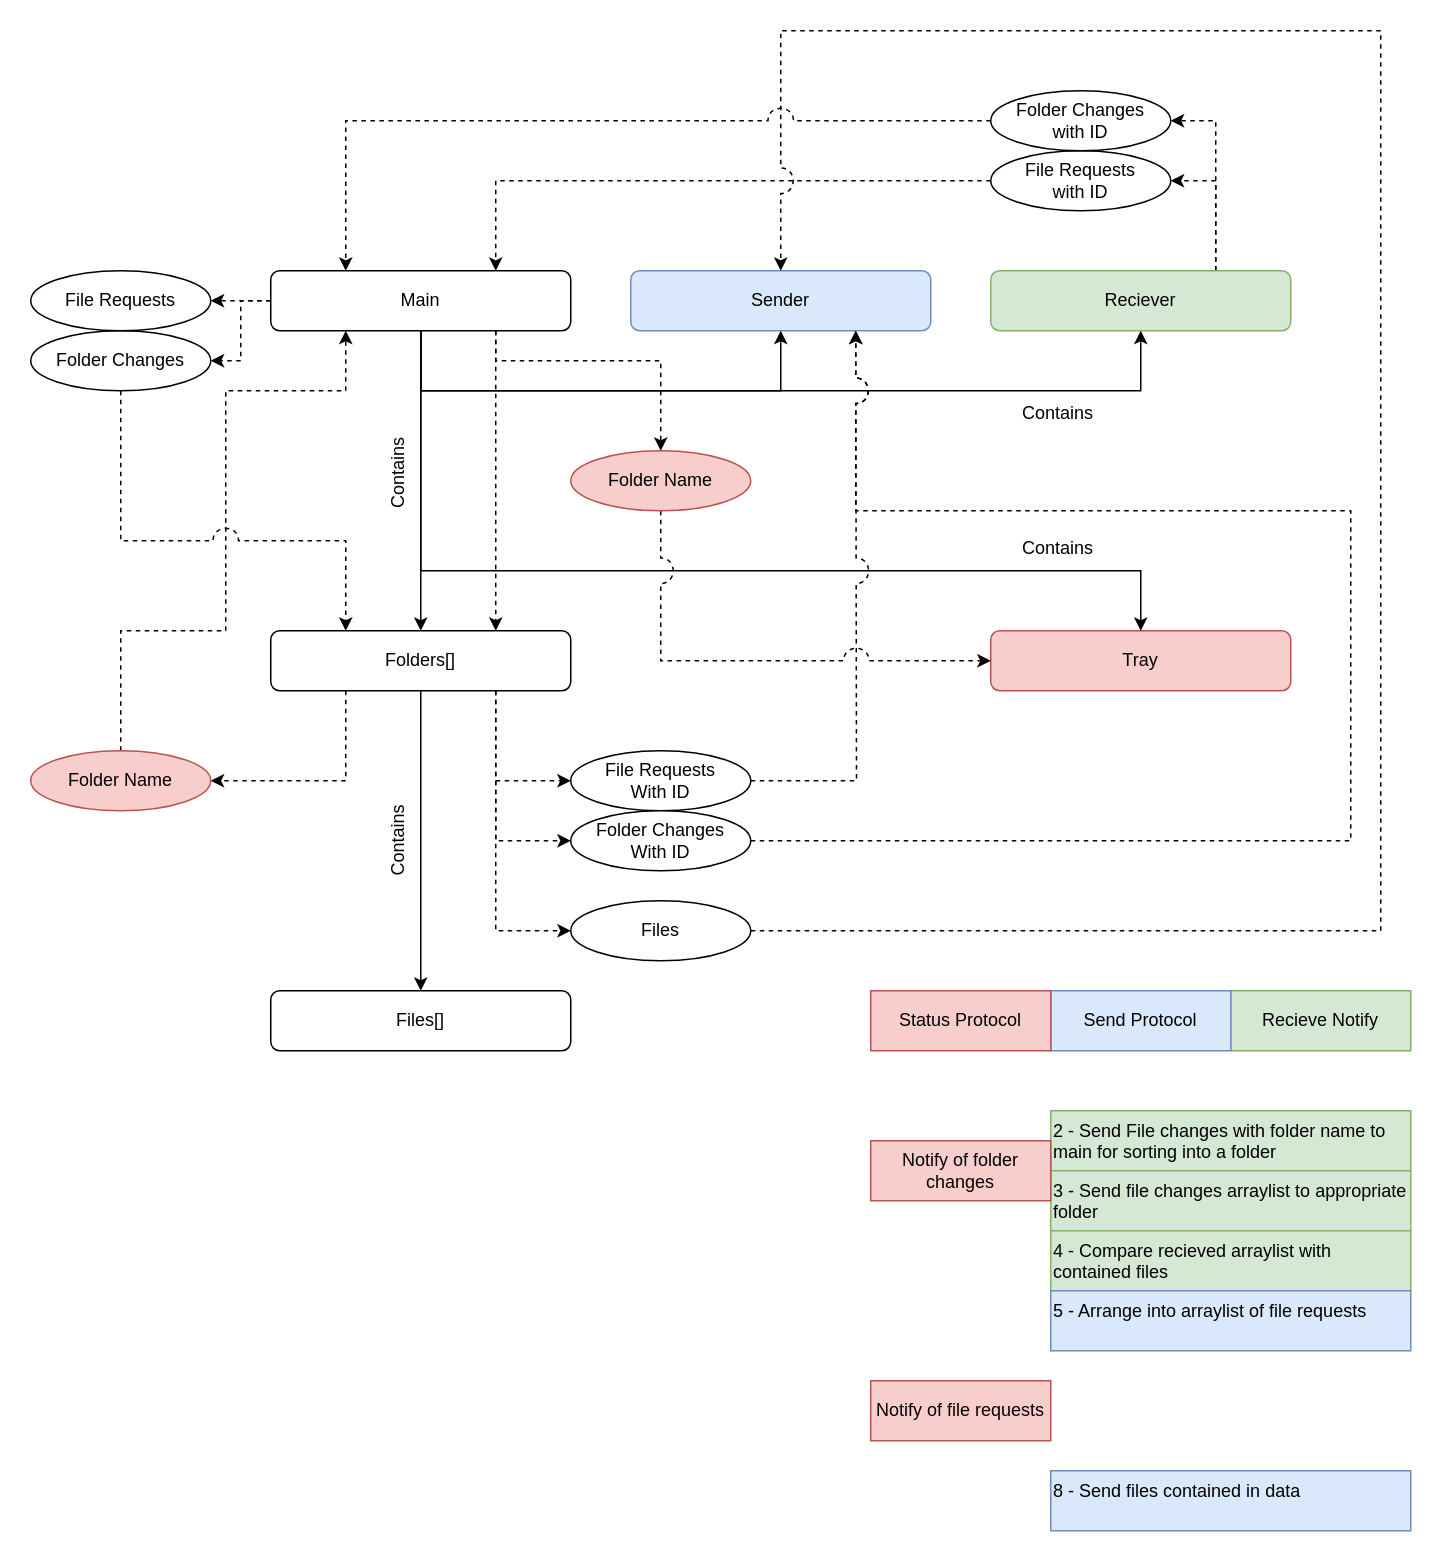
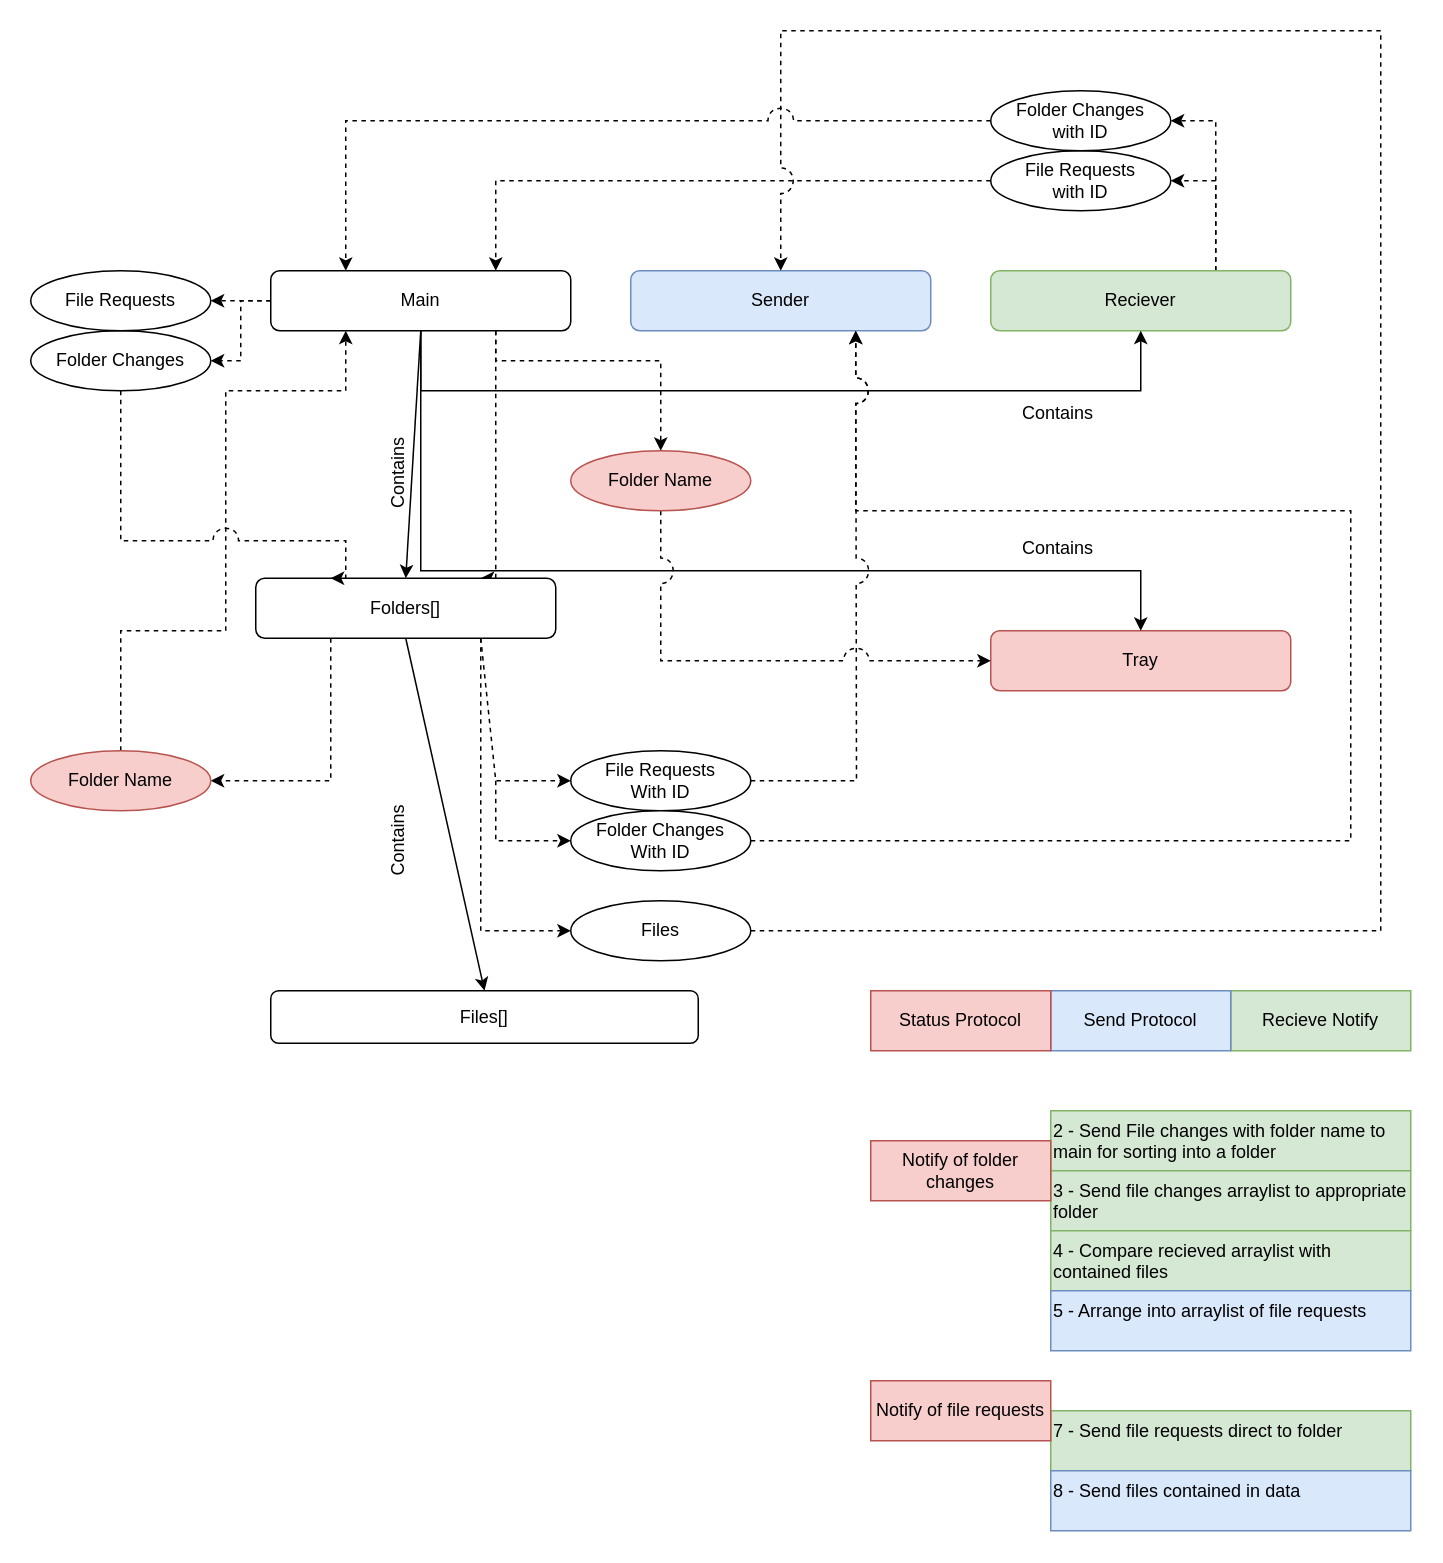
edge "Main" -> "Sender": removed
node "Folders[]": moved (421, 661) -> (406, 608)
node "Files[]": size 300x60 -> 428x53
node "7 - Send file requests direct to folder": added
